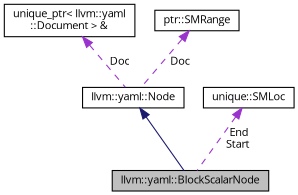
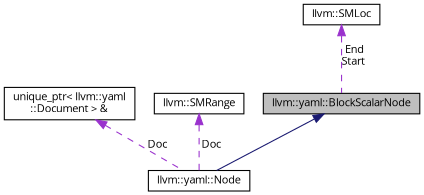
node "ptr::SMRange": label "ptr::SMRange" -> "llvm::SMRange"
node "unique::SMLoc": label "unique::SMLoc" -> "llvm::SMLoc"
edge "llvm::yaml::BlockScalarNode" -> "llvm::yaml::Node": reversed
